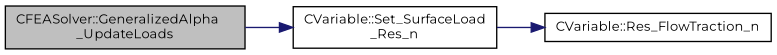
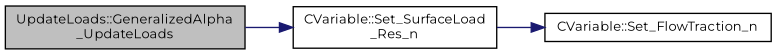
node "CFEASolver::GeneralizedAlpha _UpdateLoads": label "CFEASolver::GeneralizedAlpha _UpdateLoads" -> "UpdateLoads::GeneralizedAlpha _UpdateLoads"
node "CVariable::Res_FlowTraction_n": label "CVariable::Res_FlowTraction_n" -> "CVariable::Set_FlowTraction_n"
